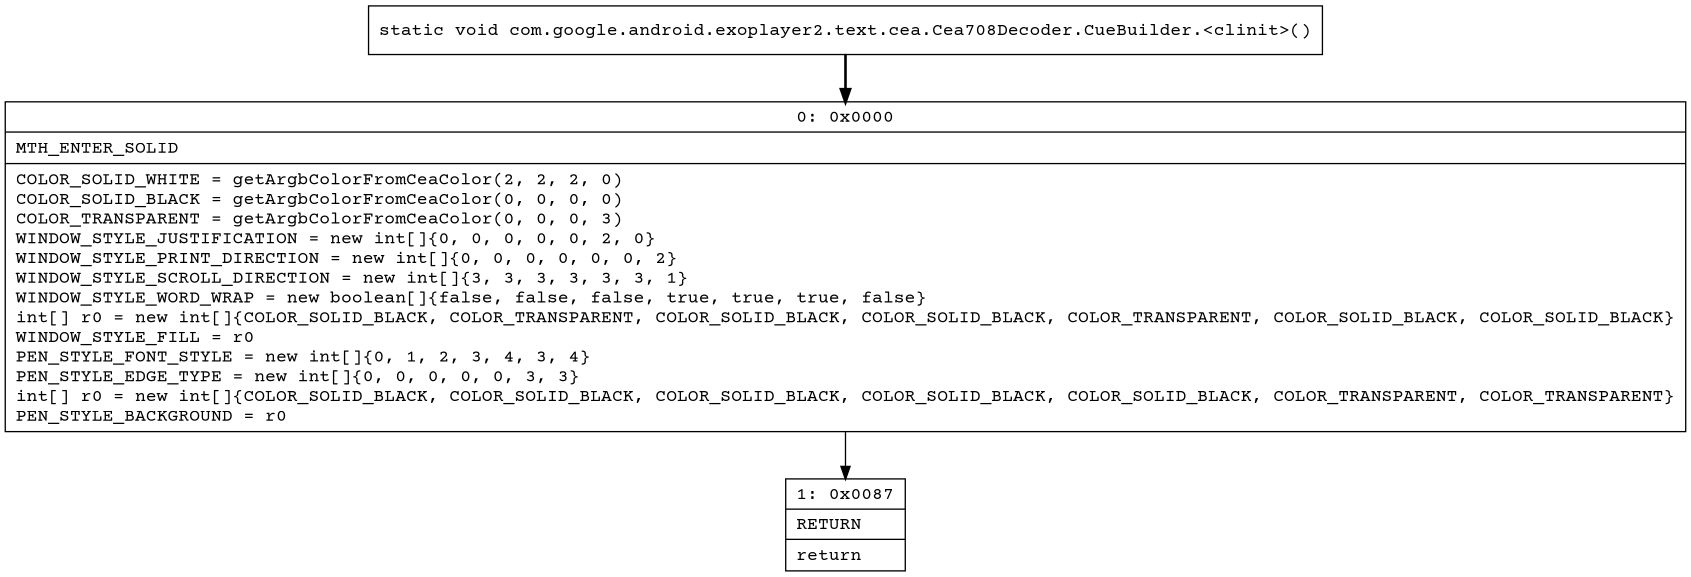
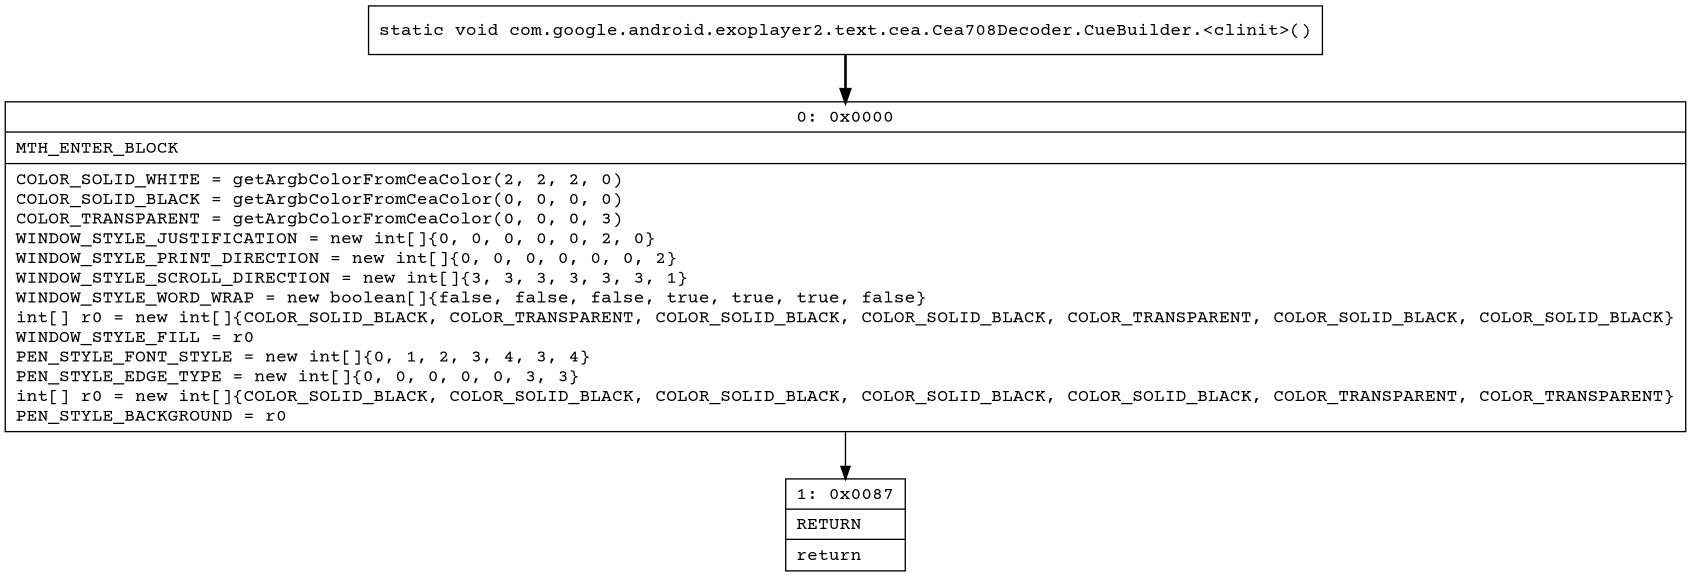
node "0: 0x0000": text "MTH_ENTER_SOLID" -> "MTH_ENTER_BLOCK"
